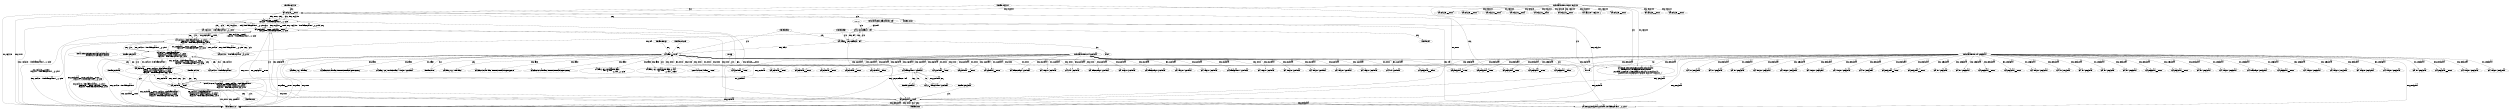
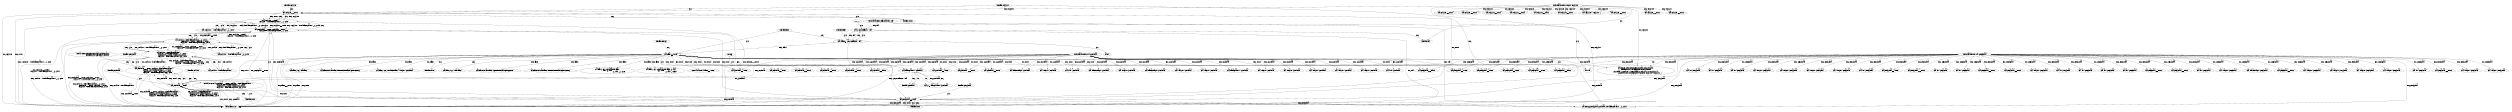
edge "(MethodParameterIn,effect_handle_t  self)" -> "(Call,(preproc_effect_t *) self)": label "AST: self" -> "DDG: self"
edge "(MethodParameterIn,uint32_t *replySize)" -> "1000100": now "(MethodParameterIn,uint32_t *replySize)" -> "(Identifier,self)"
edge "(Call,(preproc_effect_t *) self)" -> "(Call,cmdSize < (sizeof(effect_param_t) + p->psize))": now "(Call,(preproc_effect_t *) self)" -> "(MethodReturn,int)"
node "(Identifier,cmdCode)": removed
node "(Call,Effect_SetState(effect, PREPROC_EFFECT_STATE_ACTIVE))": label "(Call,Effect_SetState(effect, PREPROC_EFFECT_STATE_ACTIVE))" -> "(Call,Effect_SetState(effect, STATE_EFFECT_STATE_ACTIVE))"
node "(Call,(self_config_t *)pReplyData)": label "(Call,(self_config_t *)pReplyData)" -> "(Call,(effect_config_t *)pReplyData)"
